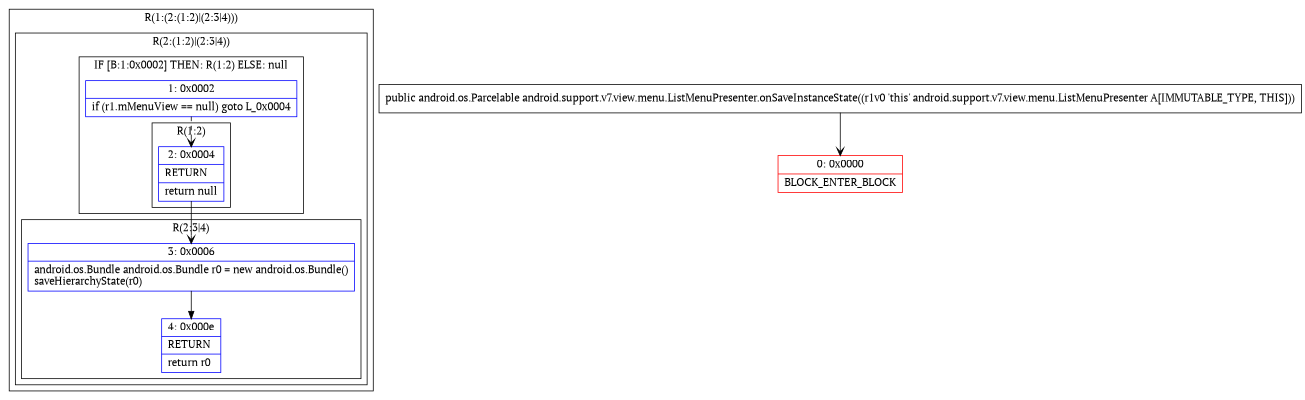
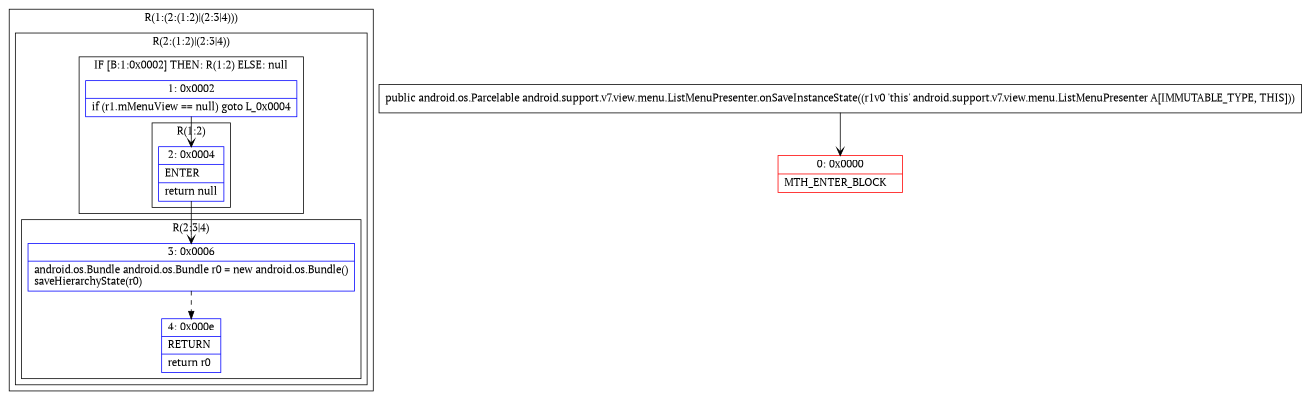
edge "1: 0x0002" -> "2: 0x0004": style dashed -> solid
node "2: 0x0004": text "RETURN" -> "ENTER"
node "0: 0x0000": text "BLOCK_ENTER_BLOCK" -> "MTH_ENTER_BLOCK"
edge "3: 0x0006" -> "4: 0x000e": style solid -> dashed
